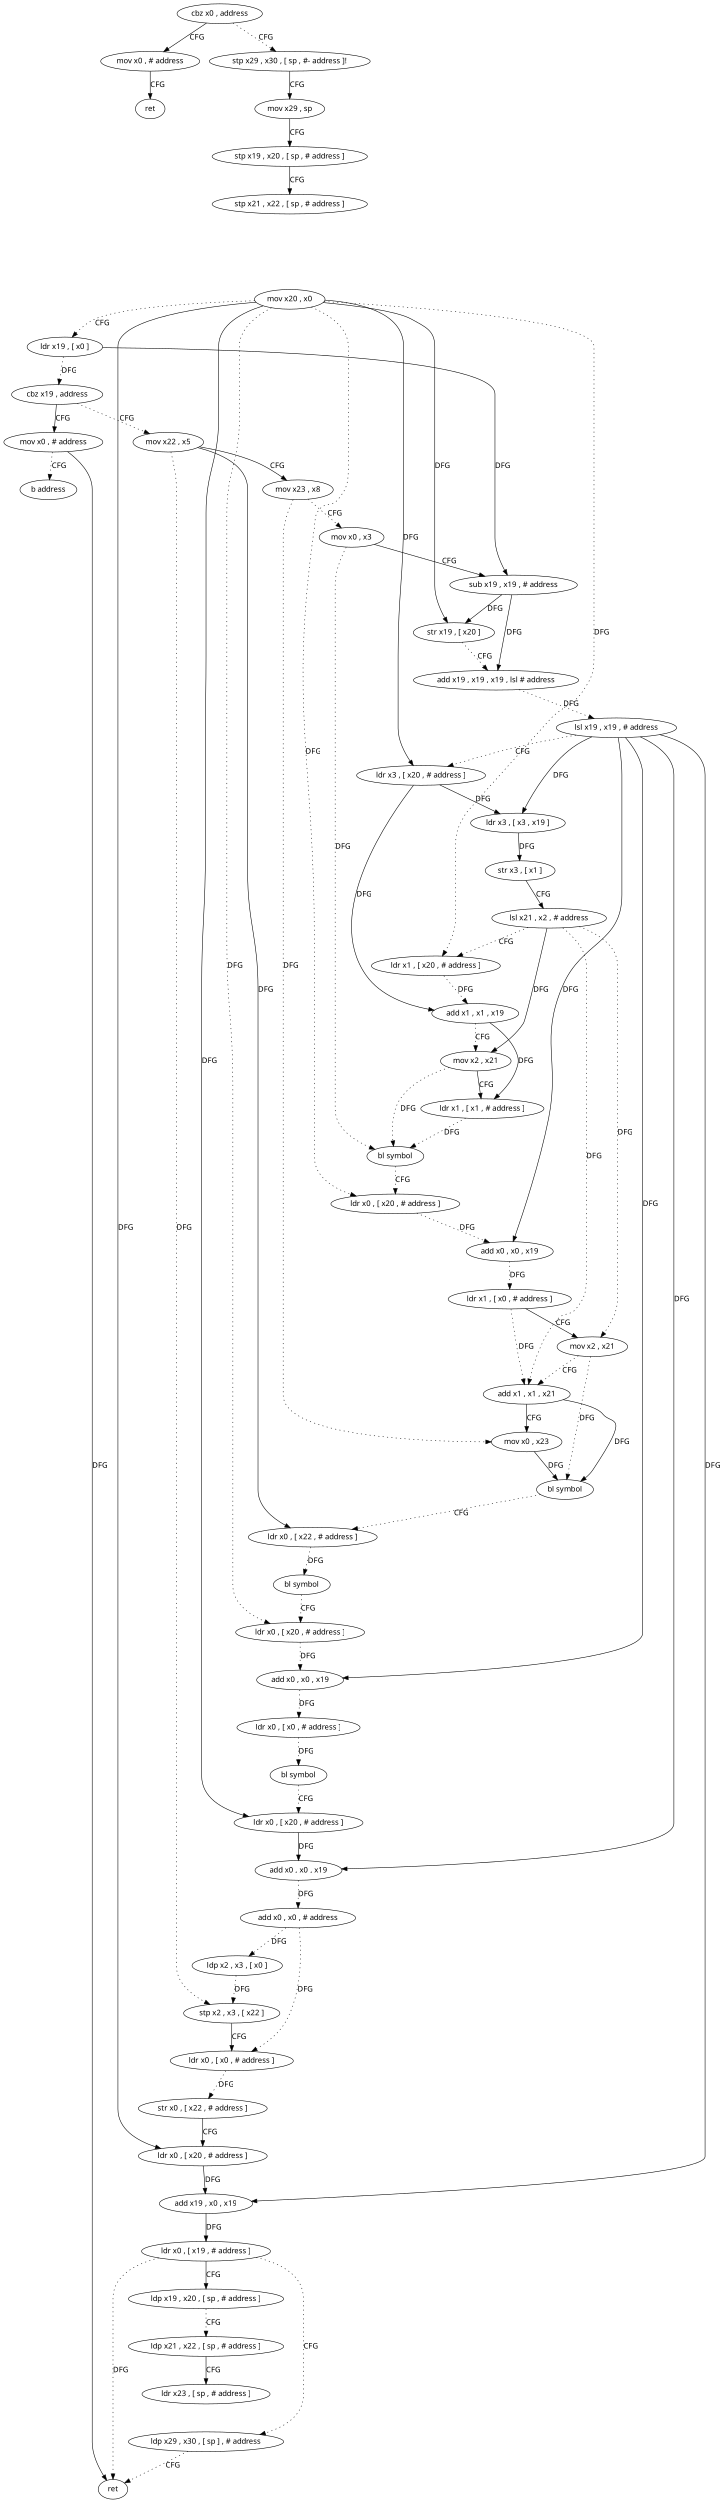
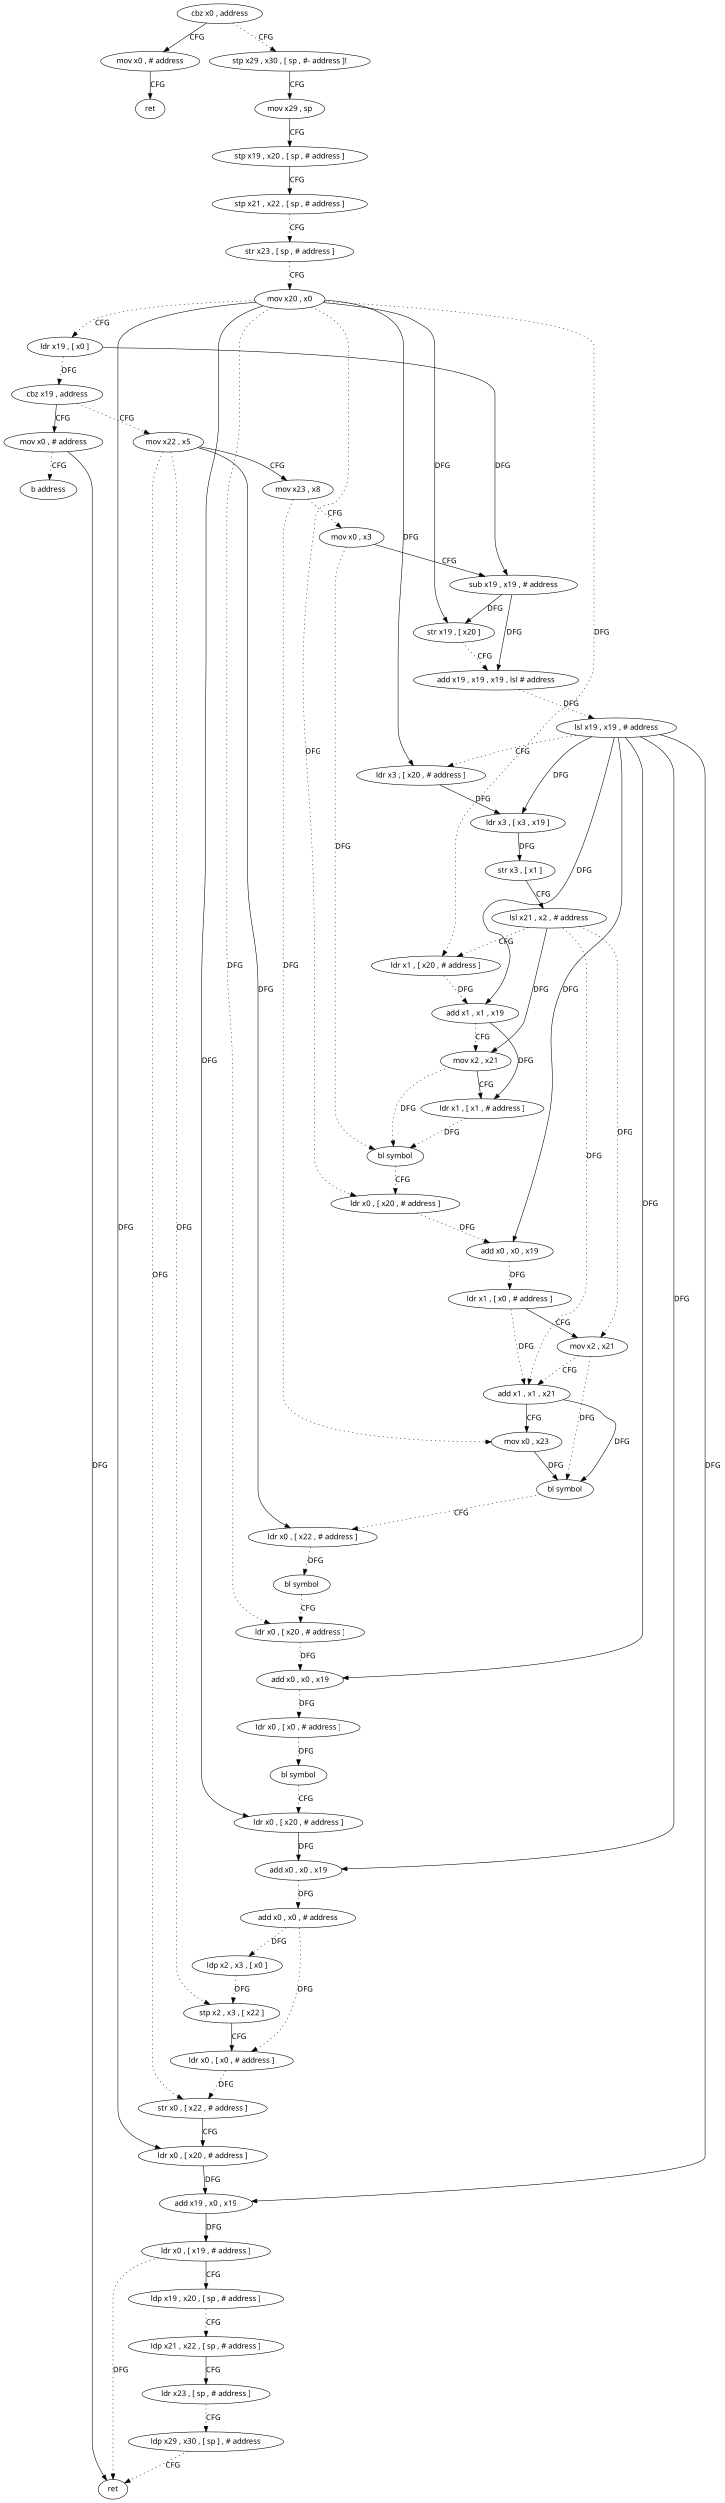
node "str x23 , [ sp , # address ]": added
edge "ldr x3 , [ x20 , # address ]" -> "add x1 , x1 , x19": now "lsl x19 , x19 , # address" -> "add x1 , x1 , x19"
edge "mov x22 , x5" -> "str x0 , [ x22 , # address ]": added, label "DFG"
edge "ldr x0 , [ x19 , # address ]" -> "ldp x29 , x30 , [ sp ] , # address": now "ldr x23 , [ sp , # address ]" -> "ldp x29 , x30 , [ sp ] , # address"
